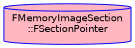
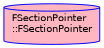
node "FMemoryImageSection ::FSectionPointer": label "FMemoryImageSection ::FSectionPointer" -> "FSectionPointer ::FSectionPointer"
